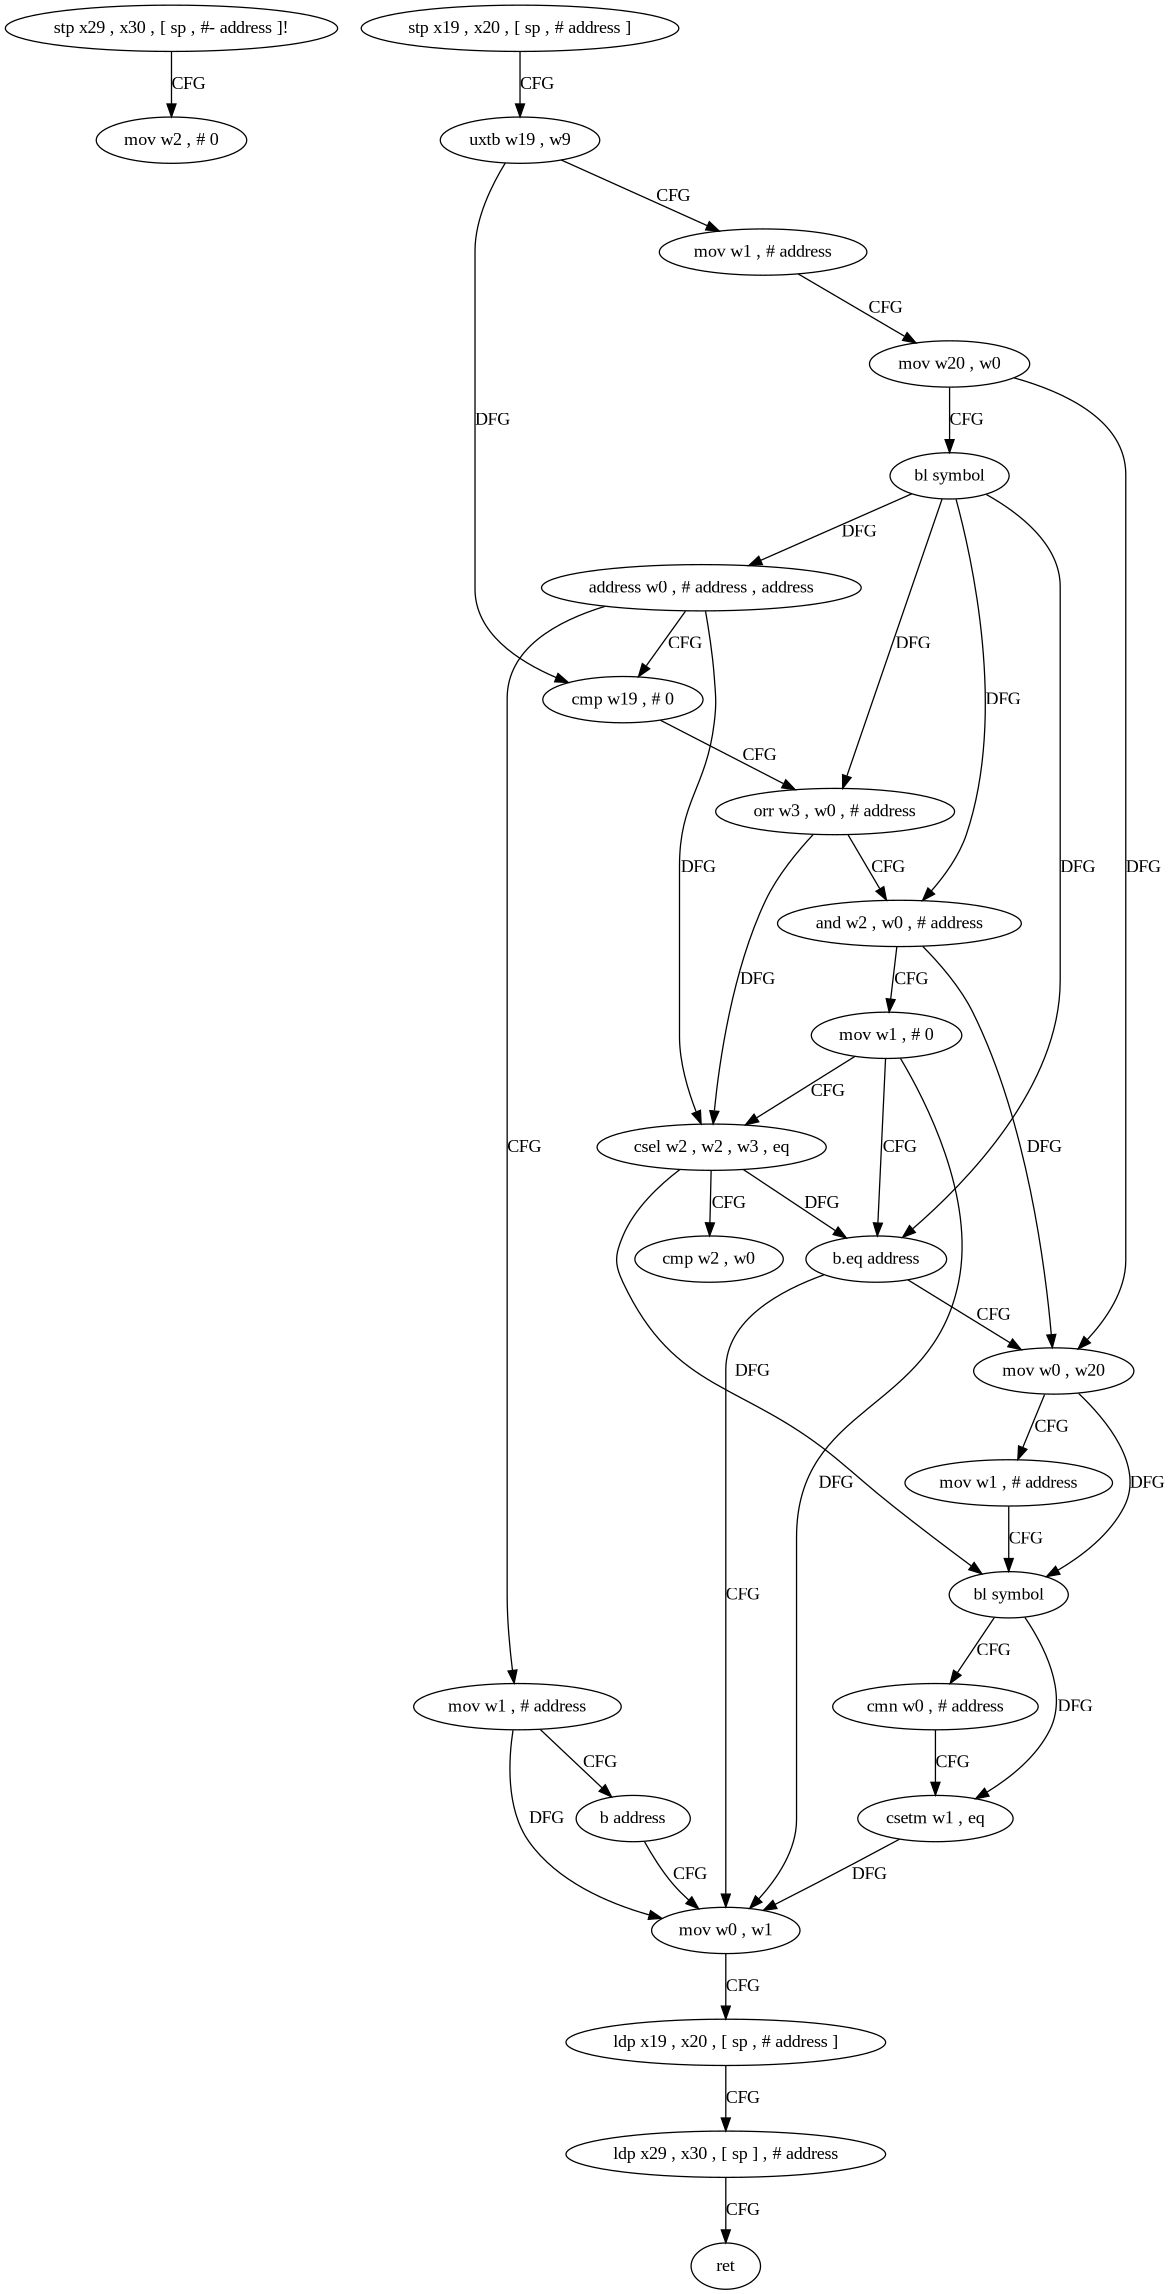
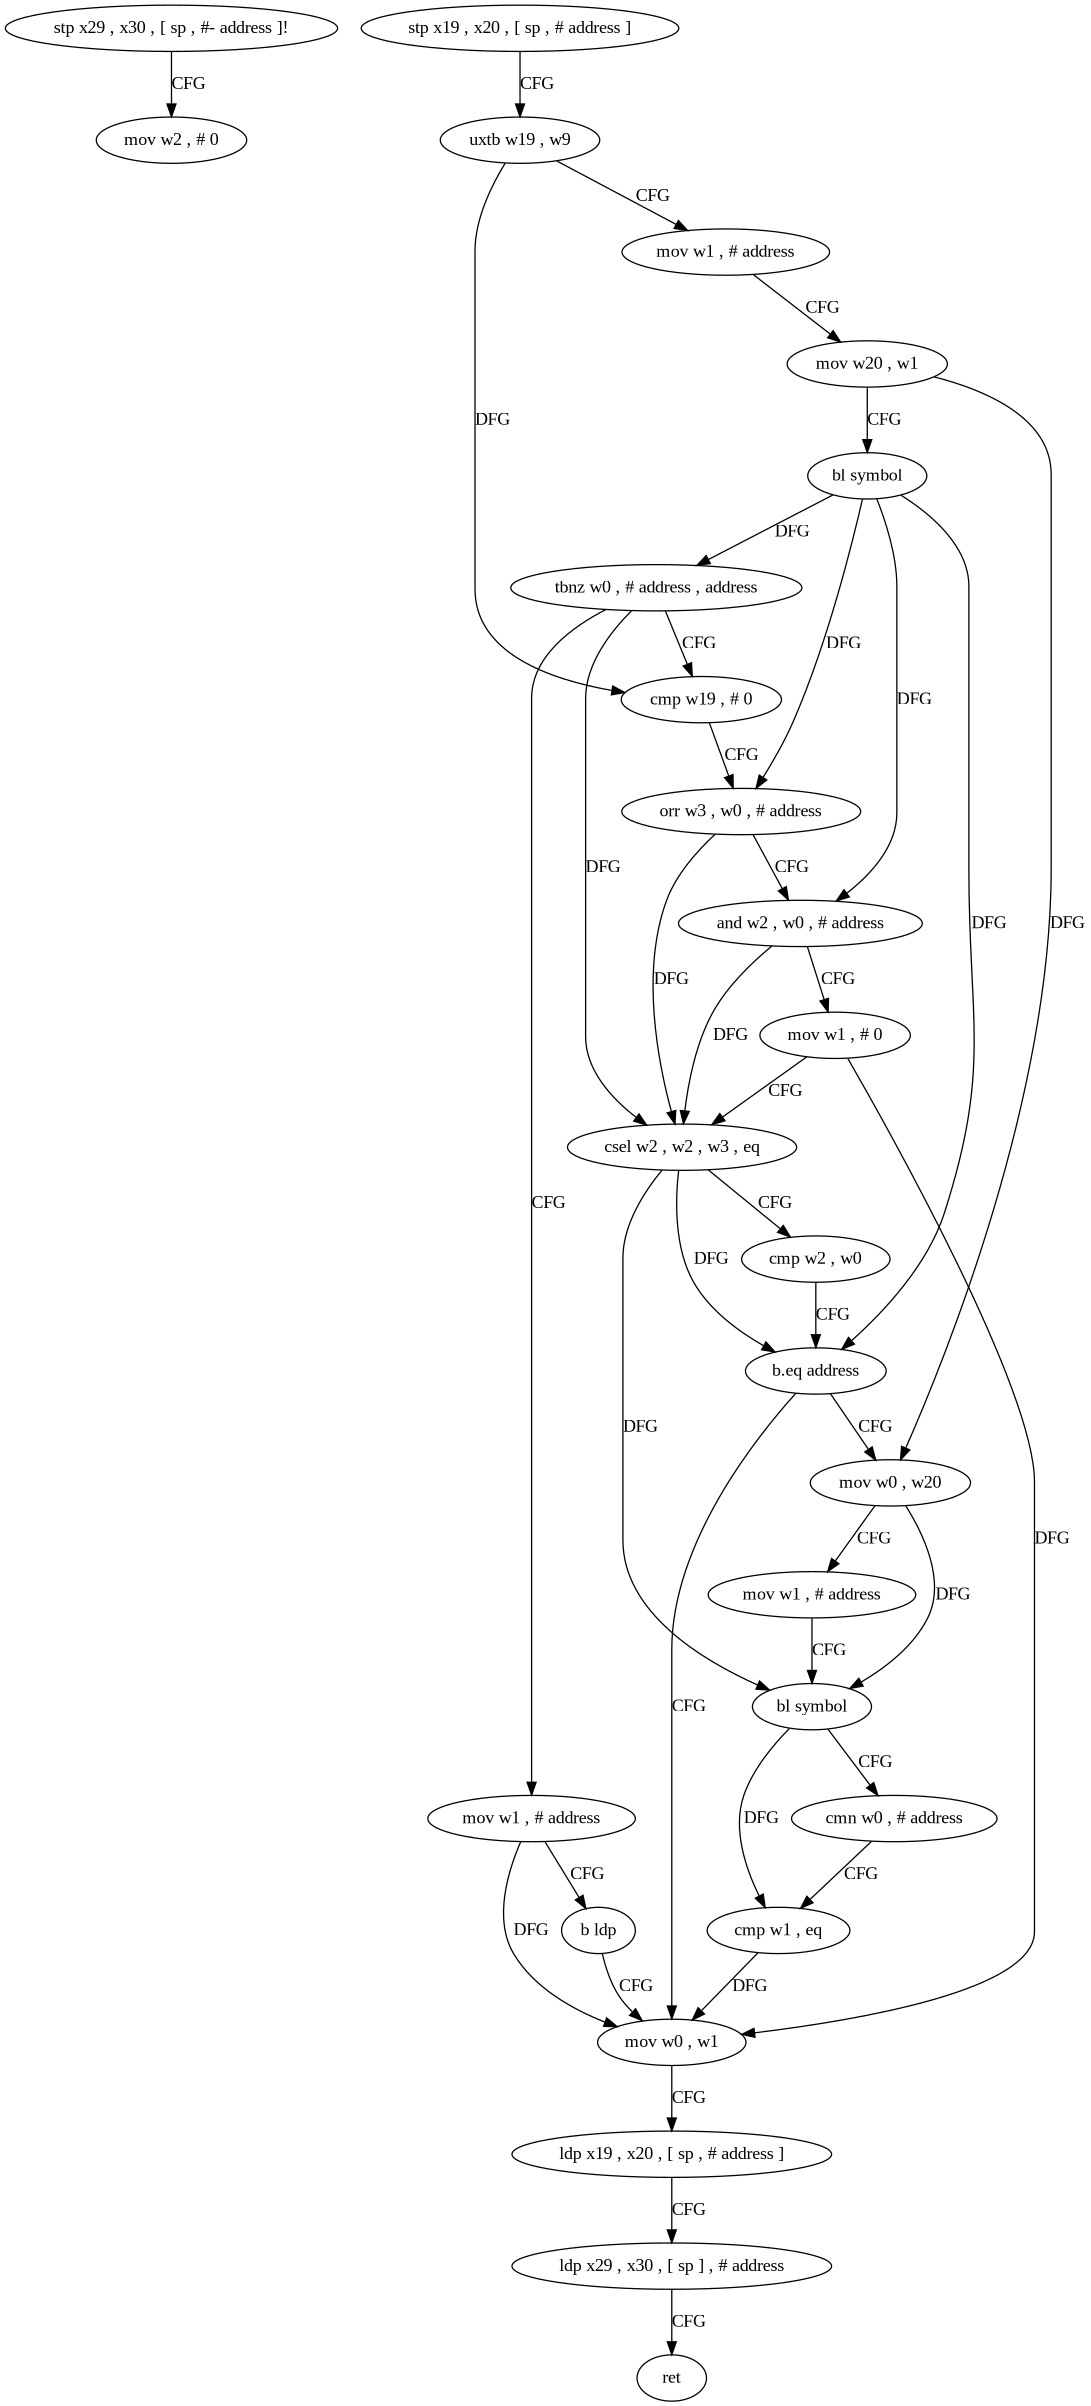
node "mov w20 , w0": label "mov w20 , w0" -> "mov w20 , w1"
node "address w0 , # address , address": label "address w0 , # address , address" -> "tbnz w0 , # address , address"
edge "and w2 , w0 , # address" -> "mov w0 , w20": now "and w2 , w0 , # address" -> "csel w2 , w2 , w3 , eq"
edge "mov w1 , # 0" -> "b.eq address": now "cmp w2 , w0" -> "b.eq address"
node "b address": label "b address" -> "b ldp"
node "csetm w1 , eq": label "csetm w1 , eq" -> "cmp w1 , eq"
